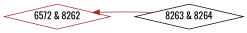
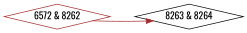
edge "8263 & 8264" -> "6572 & 8262": reversed
